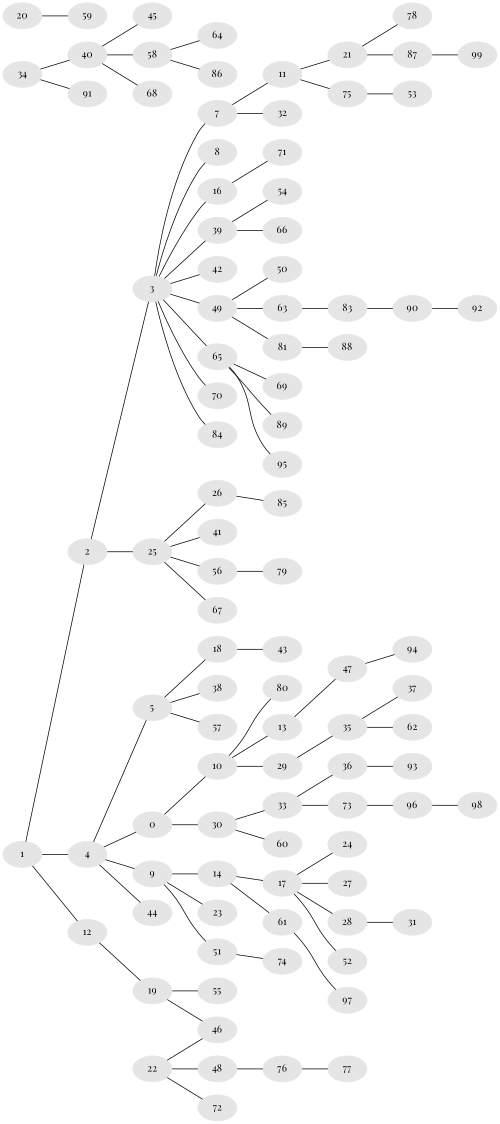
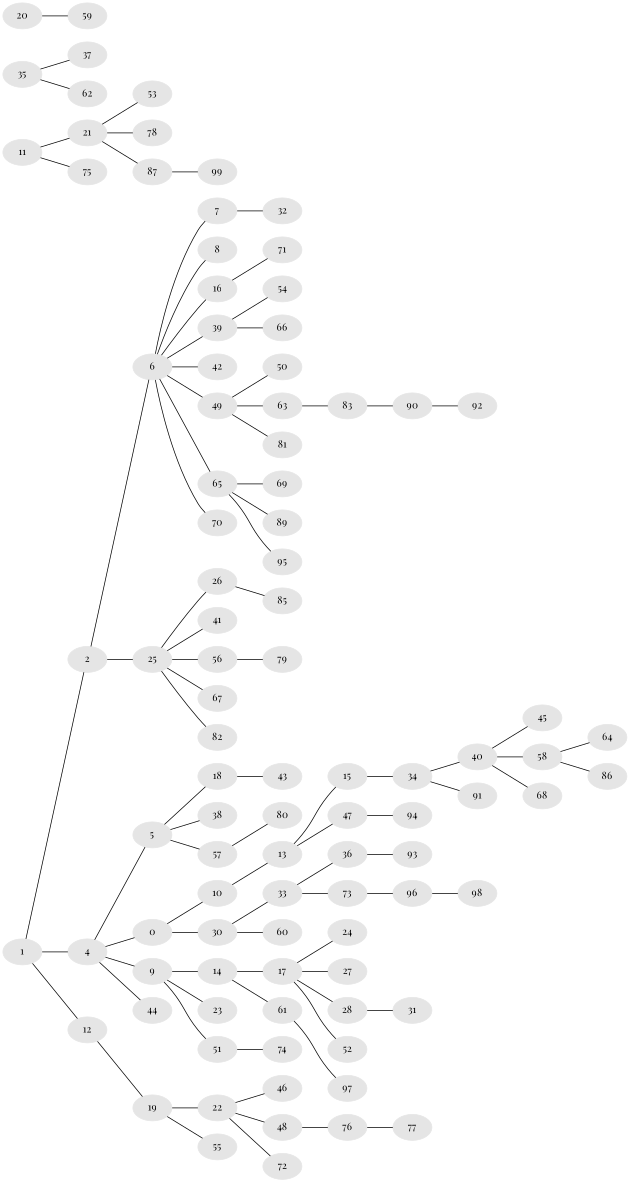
edge "11" -- "7": removed
edge "75" -- "53": now "21" -- "53"
node "3": label "3" -> "6"
node "88": removed
node "84": removed
edge "80" -- "10": now "80" -- "57"
node "82": added
node "29": removed
node "15": added
edge "19" -- "46": now "19" -- "22"
